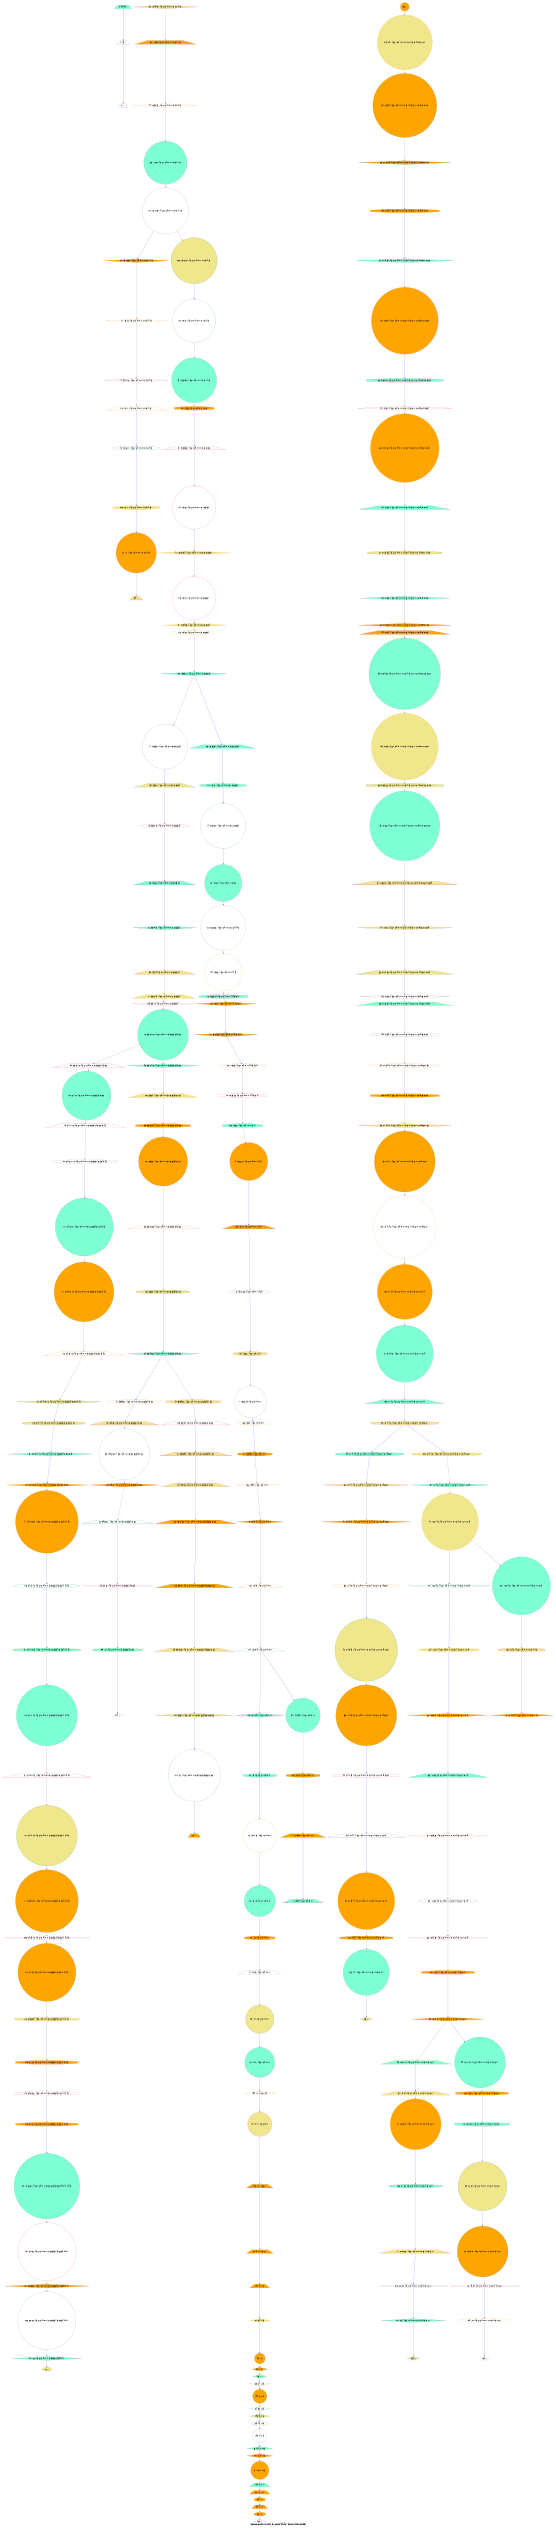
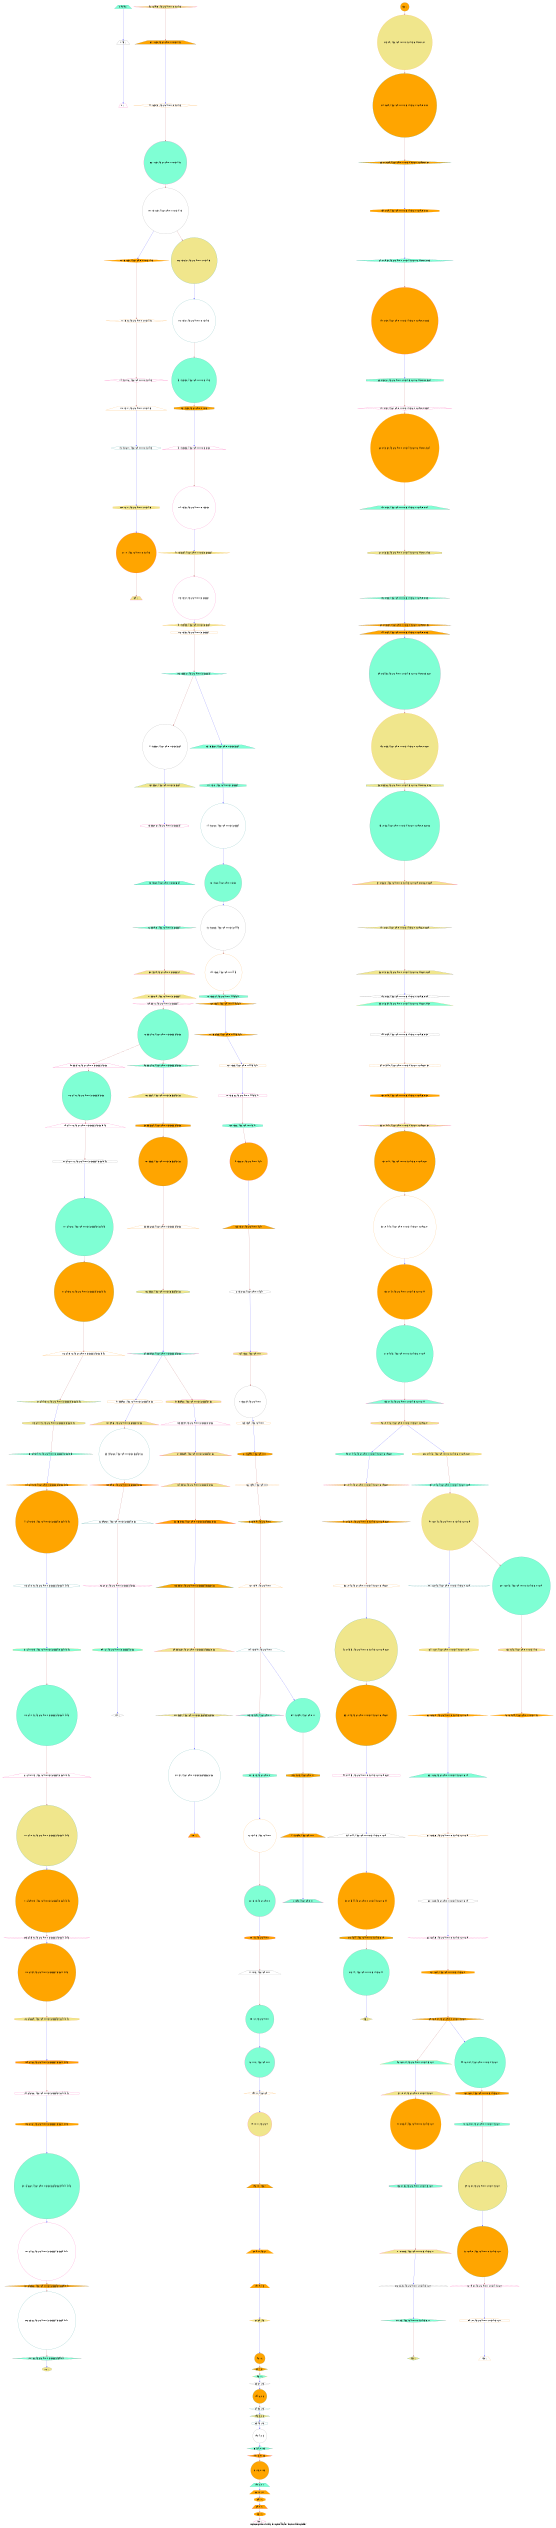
node "200 | 12 : 4 5 6 7 8 9 10 11": fillcolor khaki -> aquamarine
